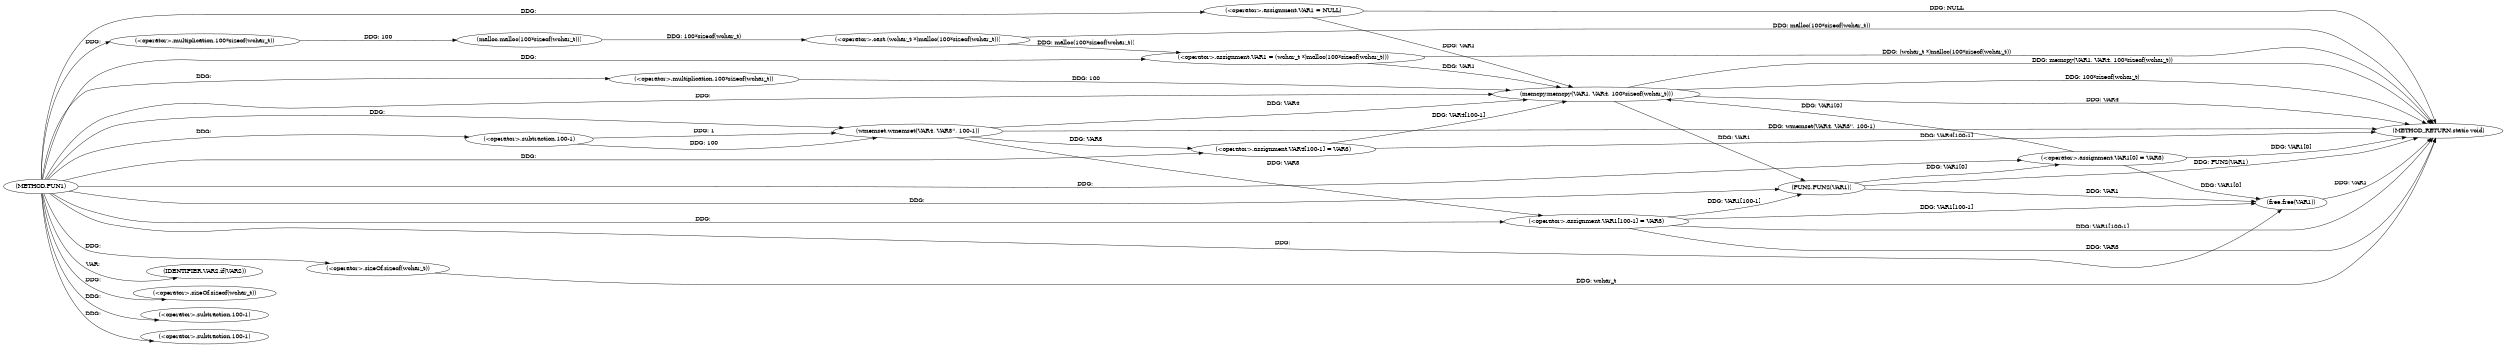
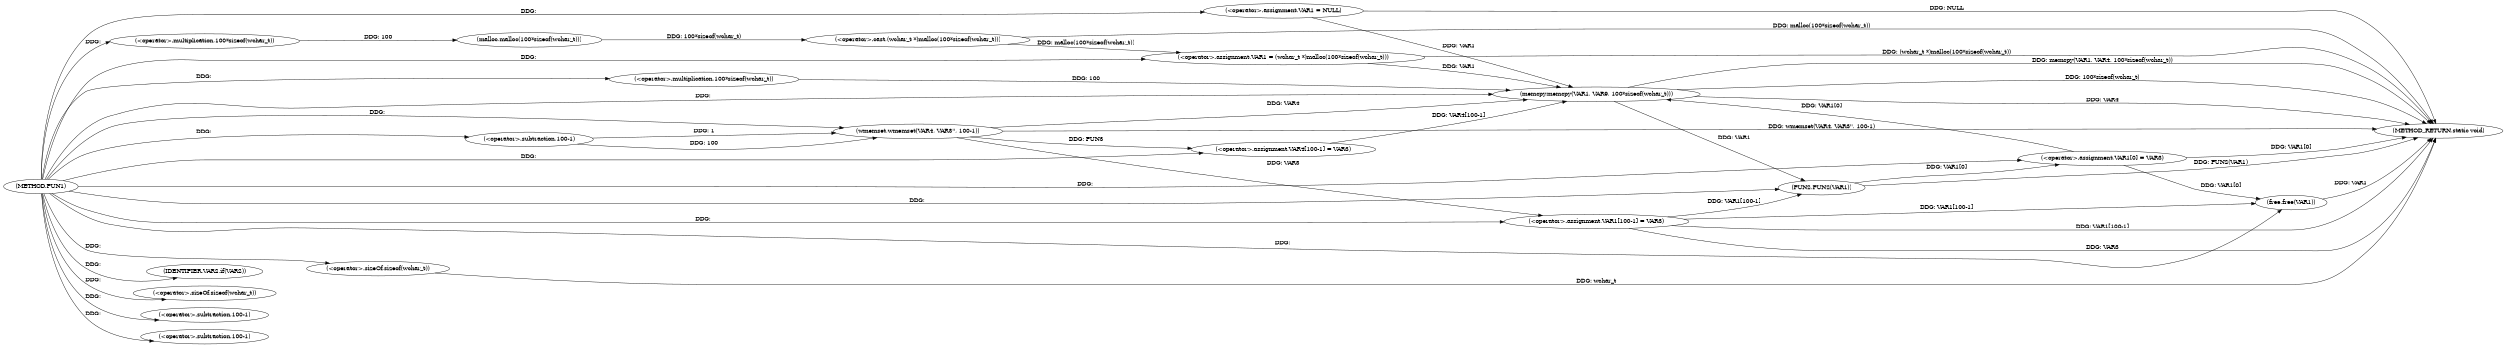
node "(memcpy,memcpy(VAR1, VAR4, 100*sizeof(wchar_t)))": label "(memcpy,memcpy(VAR1, VAR4, 100*sizeof(wchar_t)))" -> "(memcpy,memcpy(VAR1, VAR9, 100*sizeof(wchar_t)))"
edge "(wmemset,wmemset(VAR4, VAR3'', 100-1))" -> "(<operator>.assignment,VAR4[100-1] = VAR3)": label "DDG: VAR3" -> "DDG: FUN3"
edge "(<operator>.assignment,VAR4[100-1] = VAR3)" -> "(METHOD_RETURN,static void)": removed, label "DDG: VAR4[100-1]"
edge "(FUN2,FUN2(VAR1))" -> "(free,free(VAR1))": removed, label "DDG: VAR1"
edge "(METHOD,FUN1)" -> "(IDENTIFIER,VAR2,if(VAR2))": label "VAR: " -> "DDG: "
